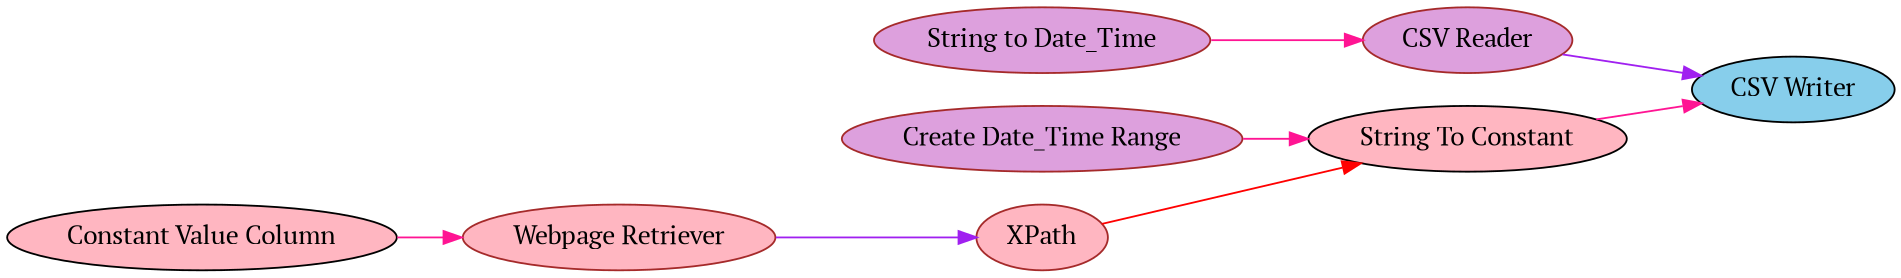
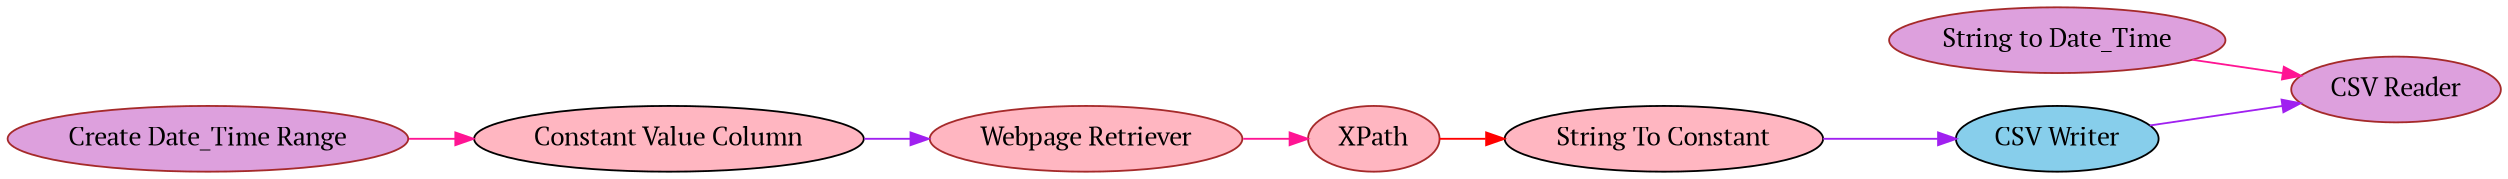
edge "CSV Reader" -> "CSV Writer": reversed
edge "String To Constant" -> "CSV Writer": color deeppink -> purple
edge "Create Date_Time Range" -> "String To Constant": now "Create Date_Time Range" -> "Constant Value Column"
edge "Constant Value Column" -> "Webpage Retriever": color deeppink -> purple
edge "Webpage Retriever" -> "XPath": color purple -> deeppink
